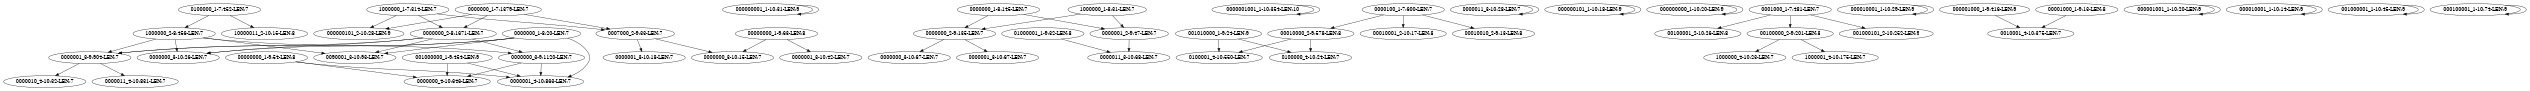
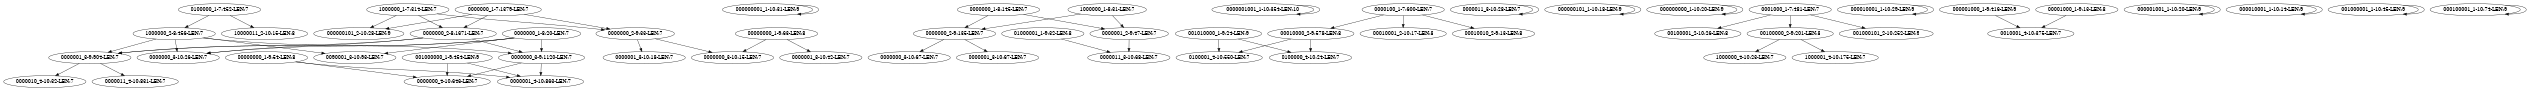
node "0007000_2-9:33-LEN:7": label "0007000_2-9:33-LEN:7" -> "0000000_2-9:33-LEN:7"
edge "0000000_2-8:1671-LEN:7" -> "0090001_3-10:93-LEN:7": removed
edge "0000000_1-8:20-LEN:7" -> "0000001_4-10:863-LEN:7": now "0000000_1-8:20-LEN:7" -> "0000000_3-9:1120-LEN:7"
